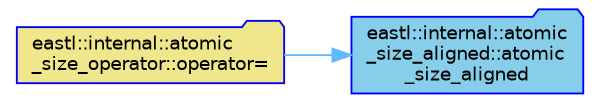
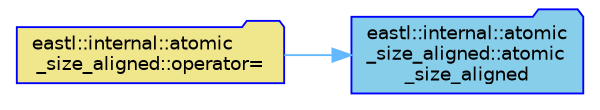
node "eastl::internal::atomic _size_operator::operator=": label "eastl::internal::atomic _size_operator::operator=" -> "eastl::internal::atomic _size_aligned::operator="
